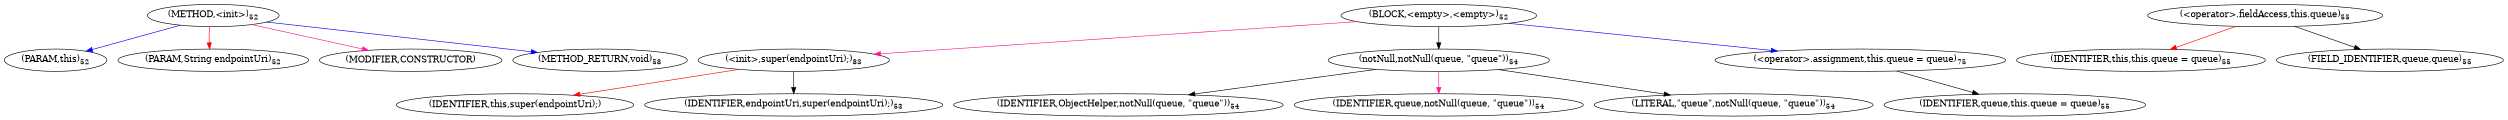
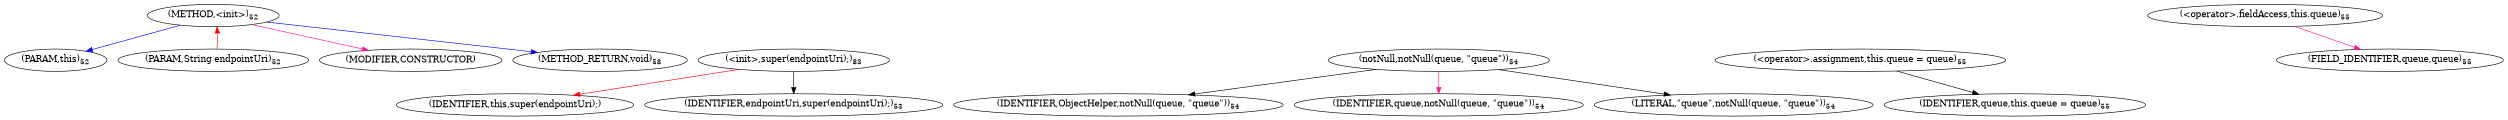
node "(BLOCK,<empty>,<empty>)": removed
edge "(METHOD,<init>)" -> "(PARAM,String endpointUri)": reversed
edge "(<operator>.fieldAccess,this.queue)" -> "(FIELD_IDENTIFIER,queue,queue)": color black -> deeppink
node "(<operator>.assignment,this.queue = queue)": text "75" -> "55"
node "(IDENTIFIER,this,this.queue = queue)": removed
